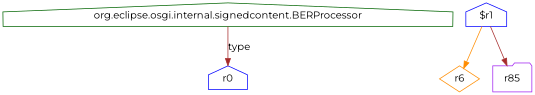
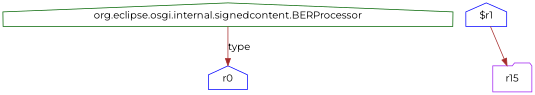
node "r6": removed
node "r85": label "r85" -> "r15"
